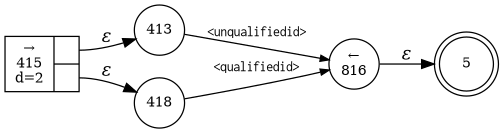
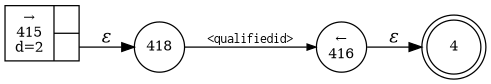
node "413": removed
node "← 816": label "← 816" -> "← 416"
node "5": label "5" -> "4"
